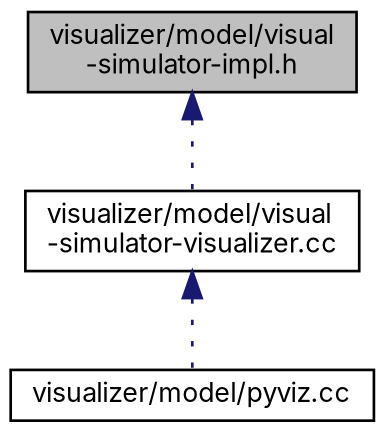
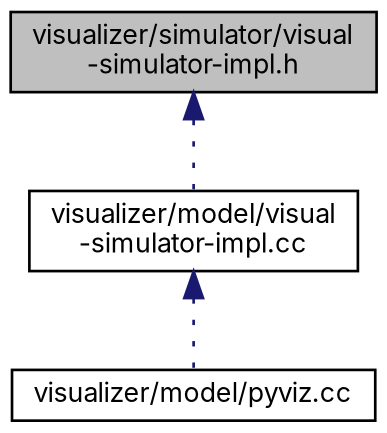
node "visualizer/model/visual -simulator-impl.h": label "visualizer/model/visual -simulator-impl.h" -> "visualizer/simulator/visual -simulator-impl.h"
node "visualizer/model/visual -simulator-visualizer.cc": label "visualizer/model/visual -simulator-visualizer.cc" -> "visualizer/model/visual -simulator-impl.cc"
